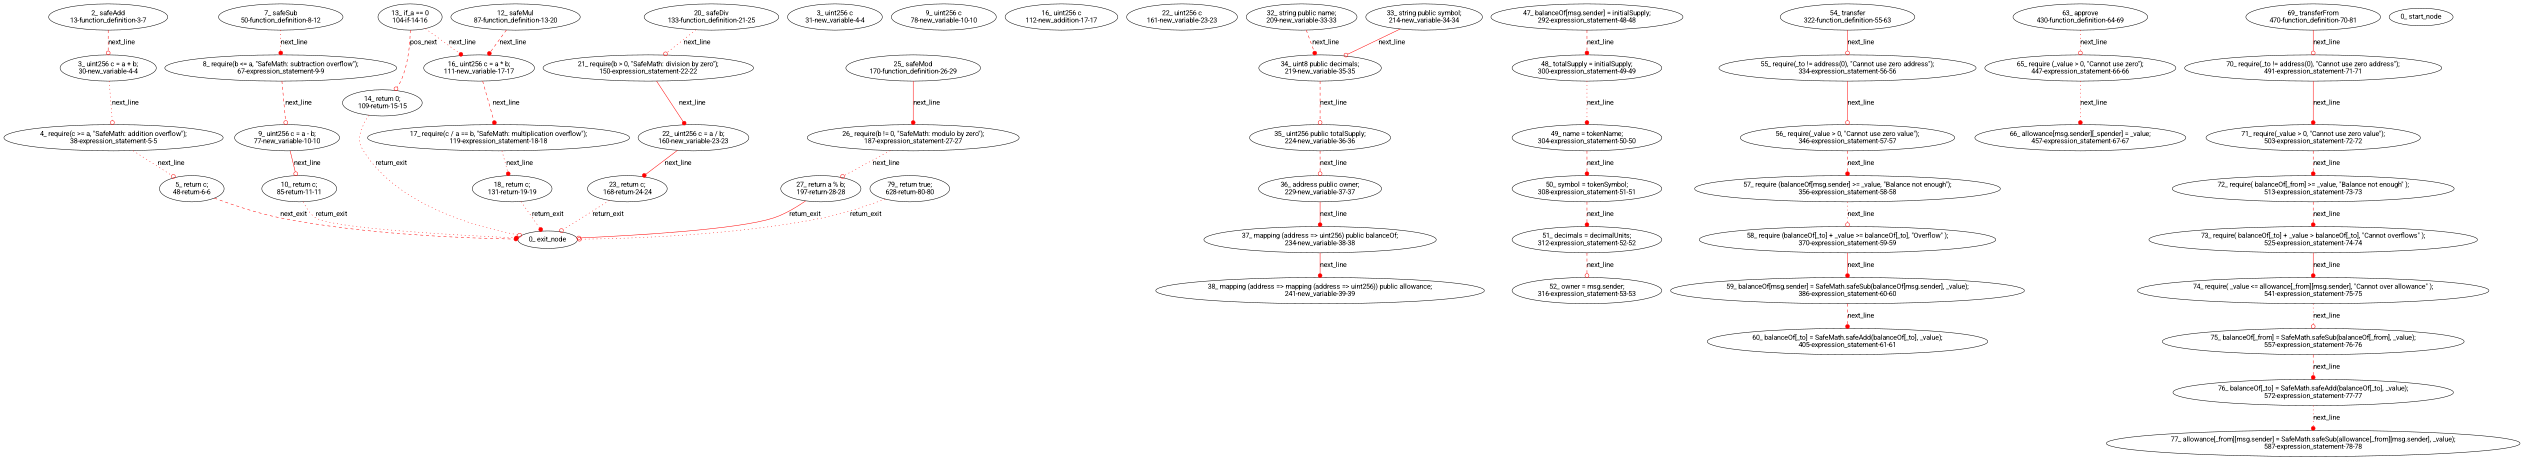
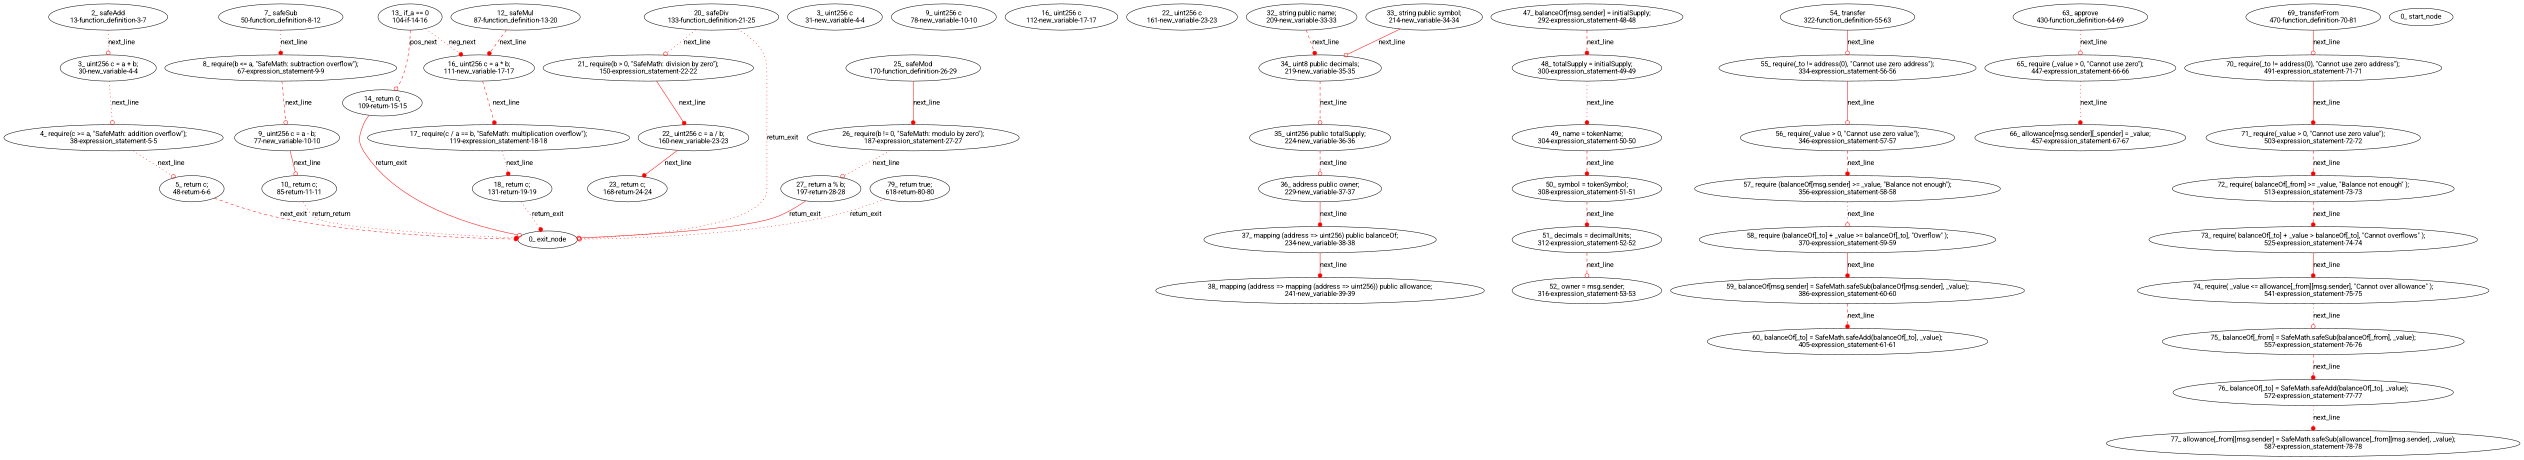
node "16_ uint256 c 112-new_addition-17-17": label "16_ uint256 c 112-new_addition-17-17" -> "16_ uint256 c 112-new_variable-17-17"
edge "2_ safeAdd 13-function_definition-3-7" -> "3_ uint256 c = a + b; 30-new_variable-4-4": style dashed -> dotted
edge "13_ if_a == 0 104-if-14-16" -> "16_ uint256 c = a * b; 111-new_variable-17-17": label "next_line" -> "neg_next"
node "79_ return true; 628-return-80-80": label "79_ return true; 628-return-80-80" -> "79_ return true; 618-return-80-80"
edge "14_ return 0; 109-return-15-15" -> "0_ exit_node": style dotted -> solid
edge "10_ return c; 85-return-11-11" -> "0_ exit_node": label "return_exit" -> "return_return"
edge "23_ return c; 168-return-24-24" -> "0_ exit_node": now "20_ safeDiv 133-function_definition-21-25" -> "0_ exit_node"
